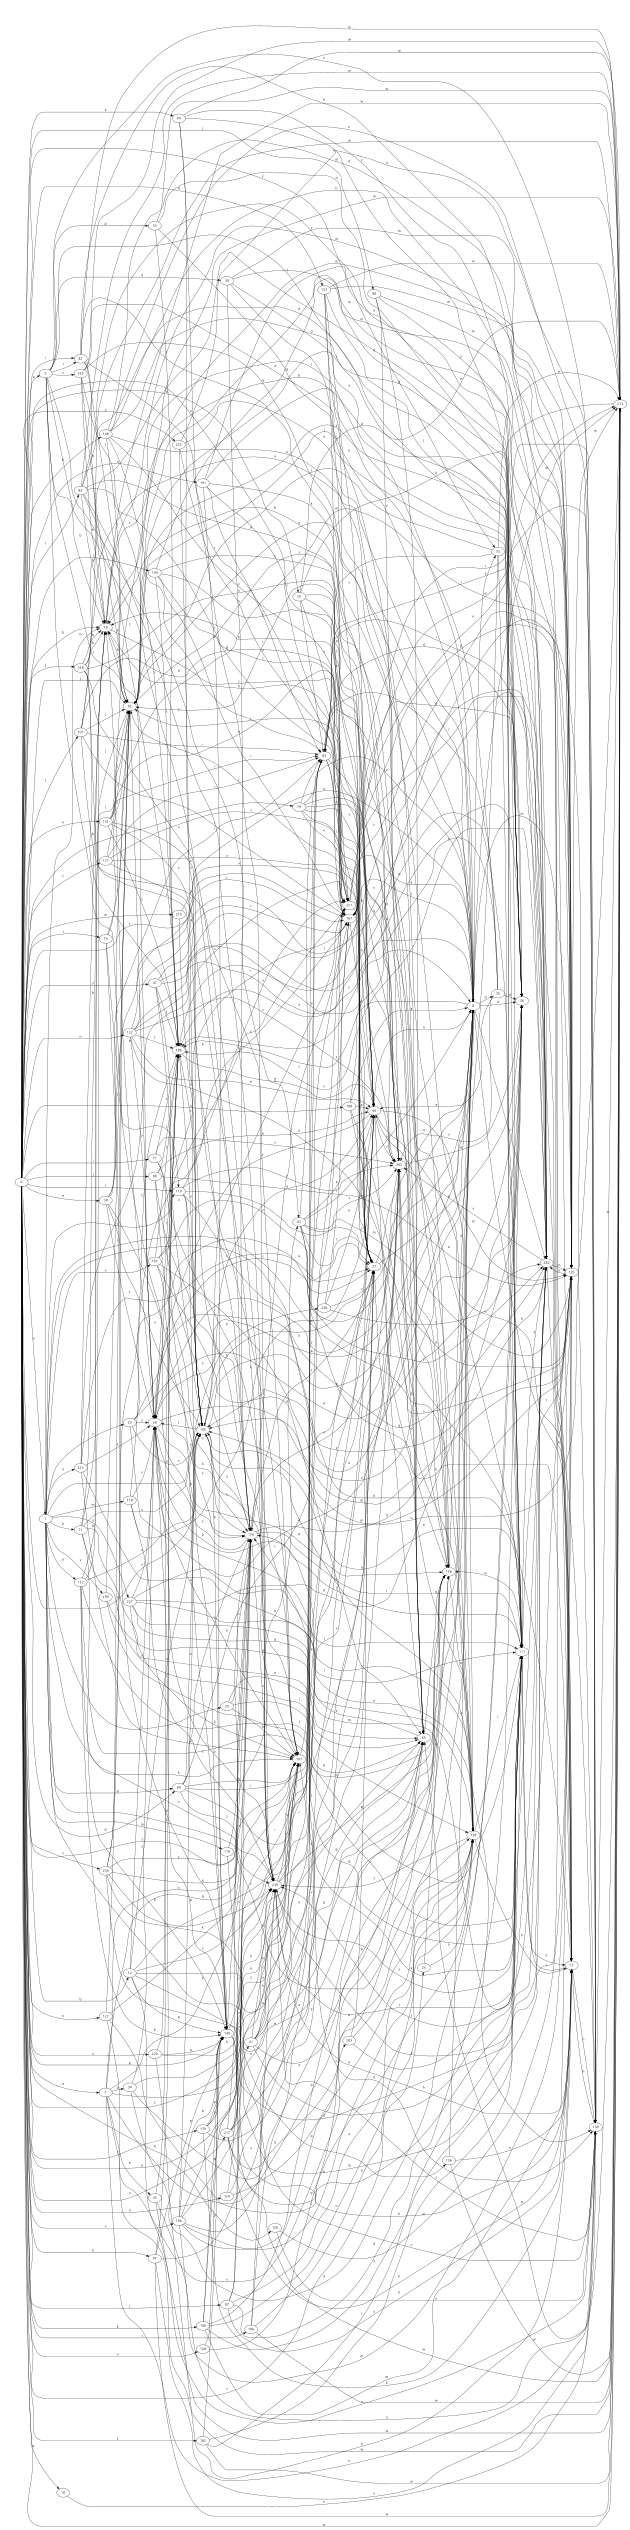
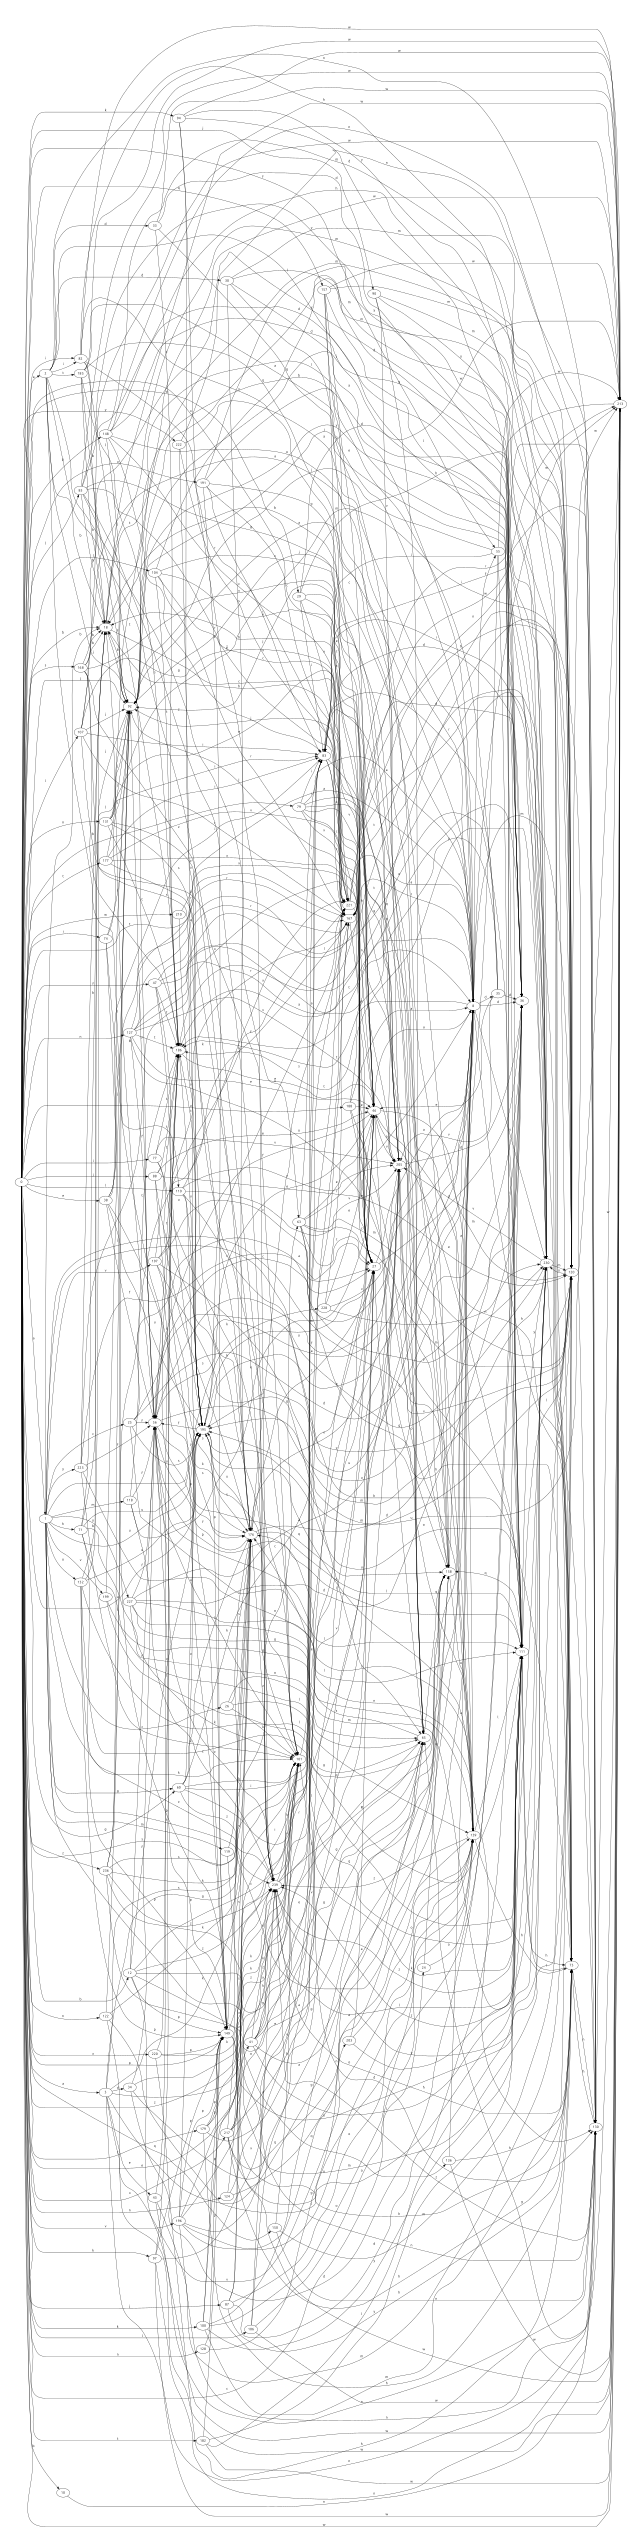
edge "191" -> "65": label "k" -> "g"
edge "1" -> "110": now "1" -> "195"
edge "150" -> "101": added, label "k"
